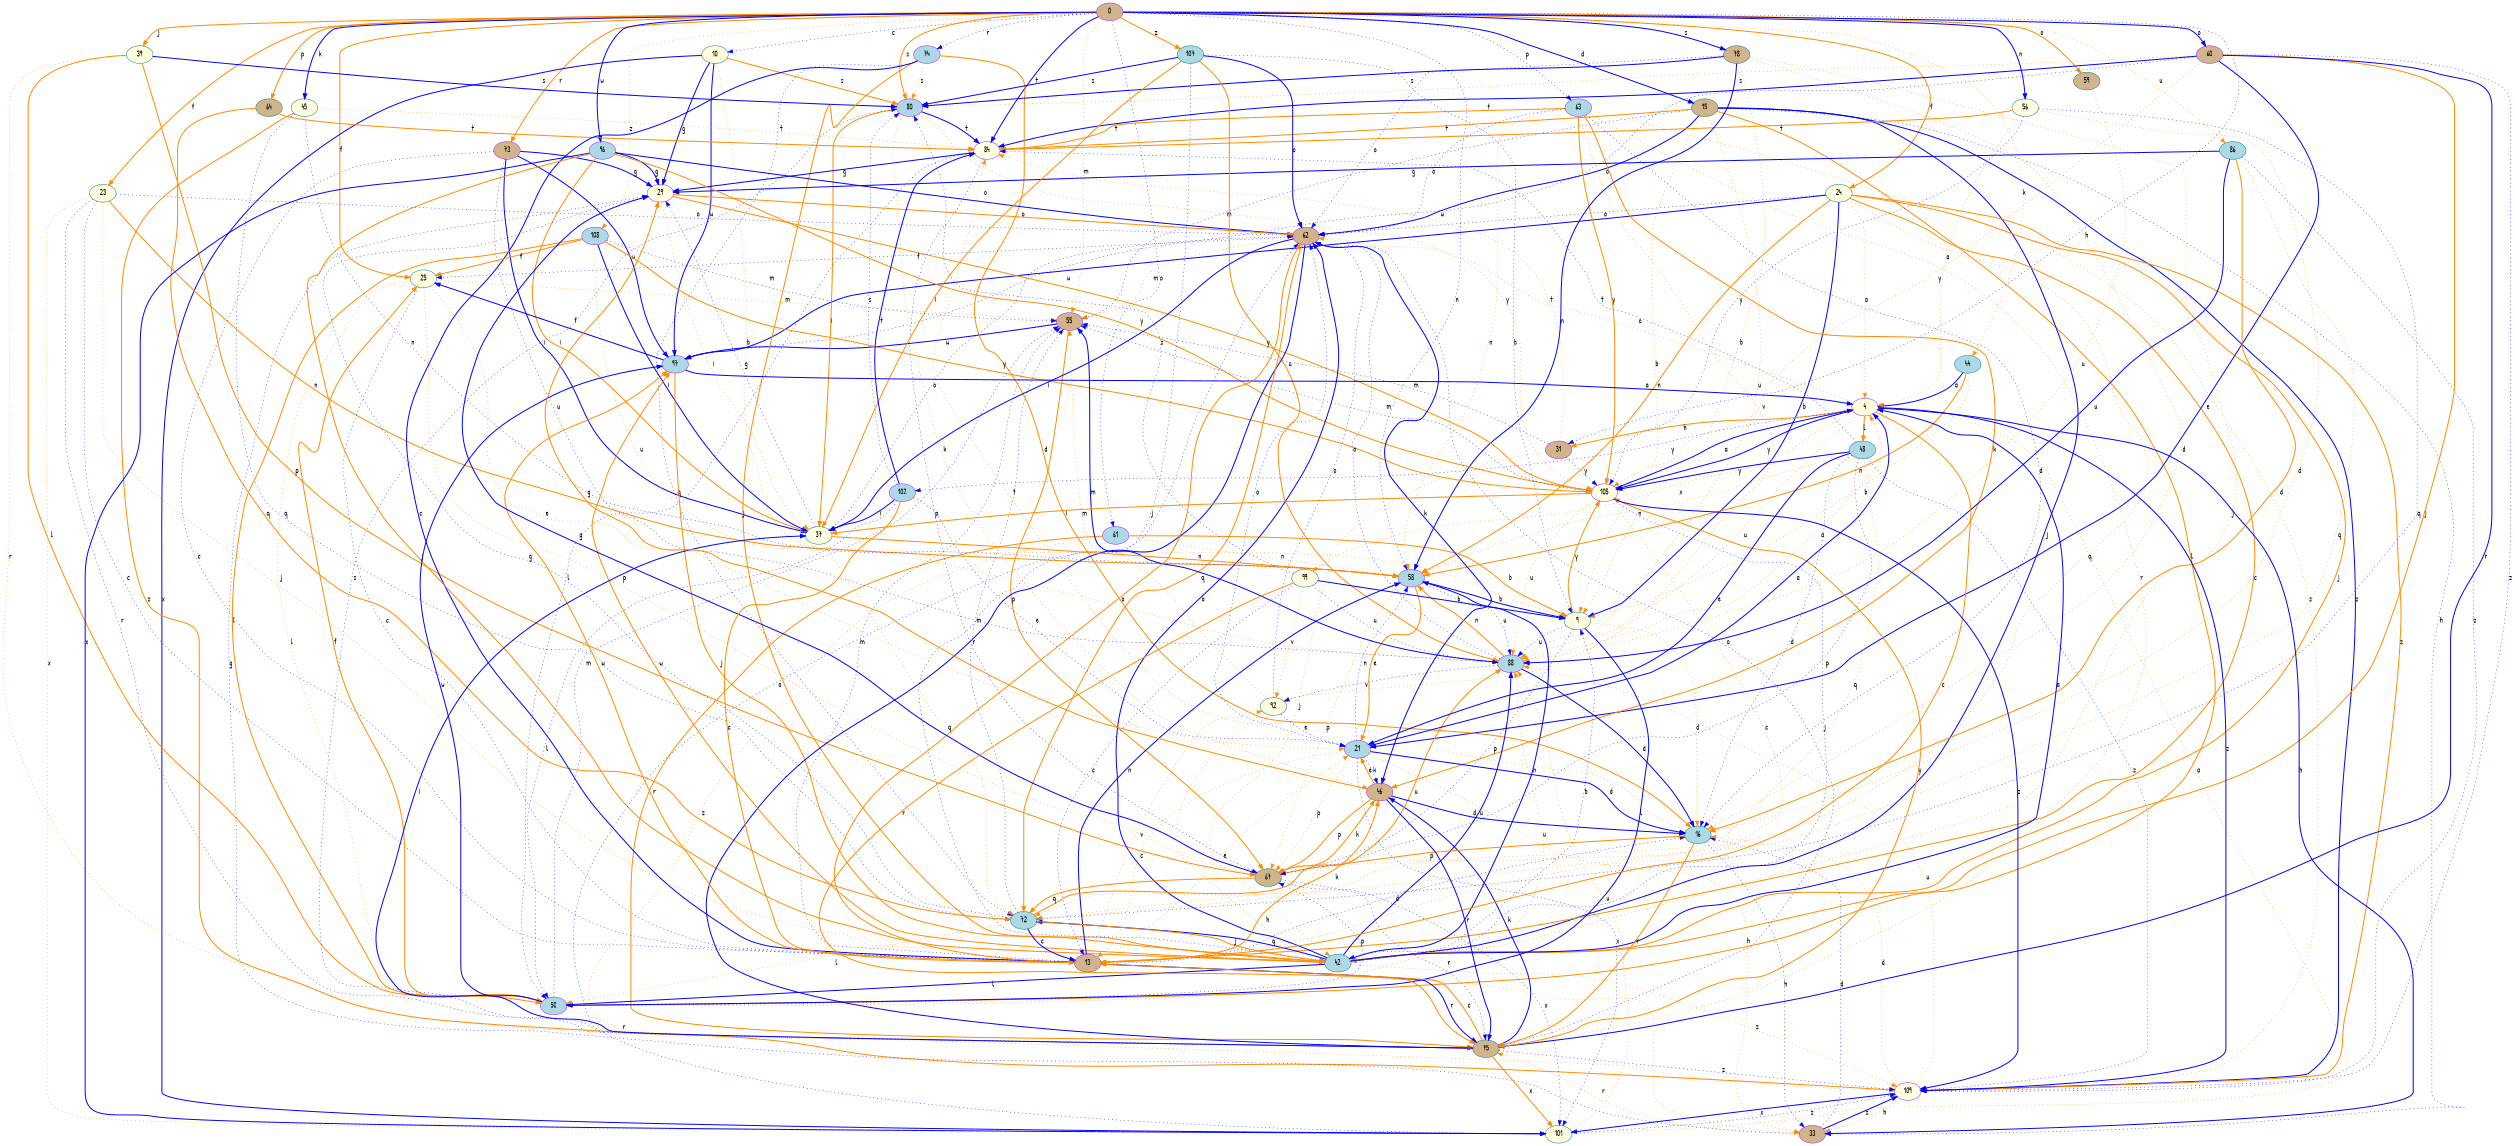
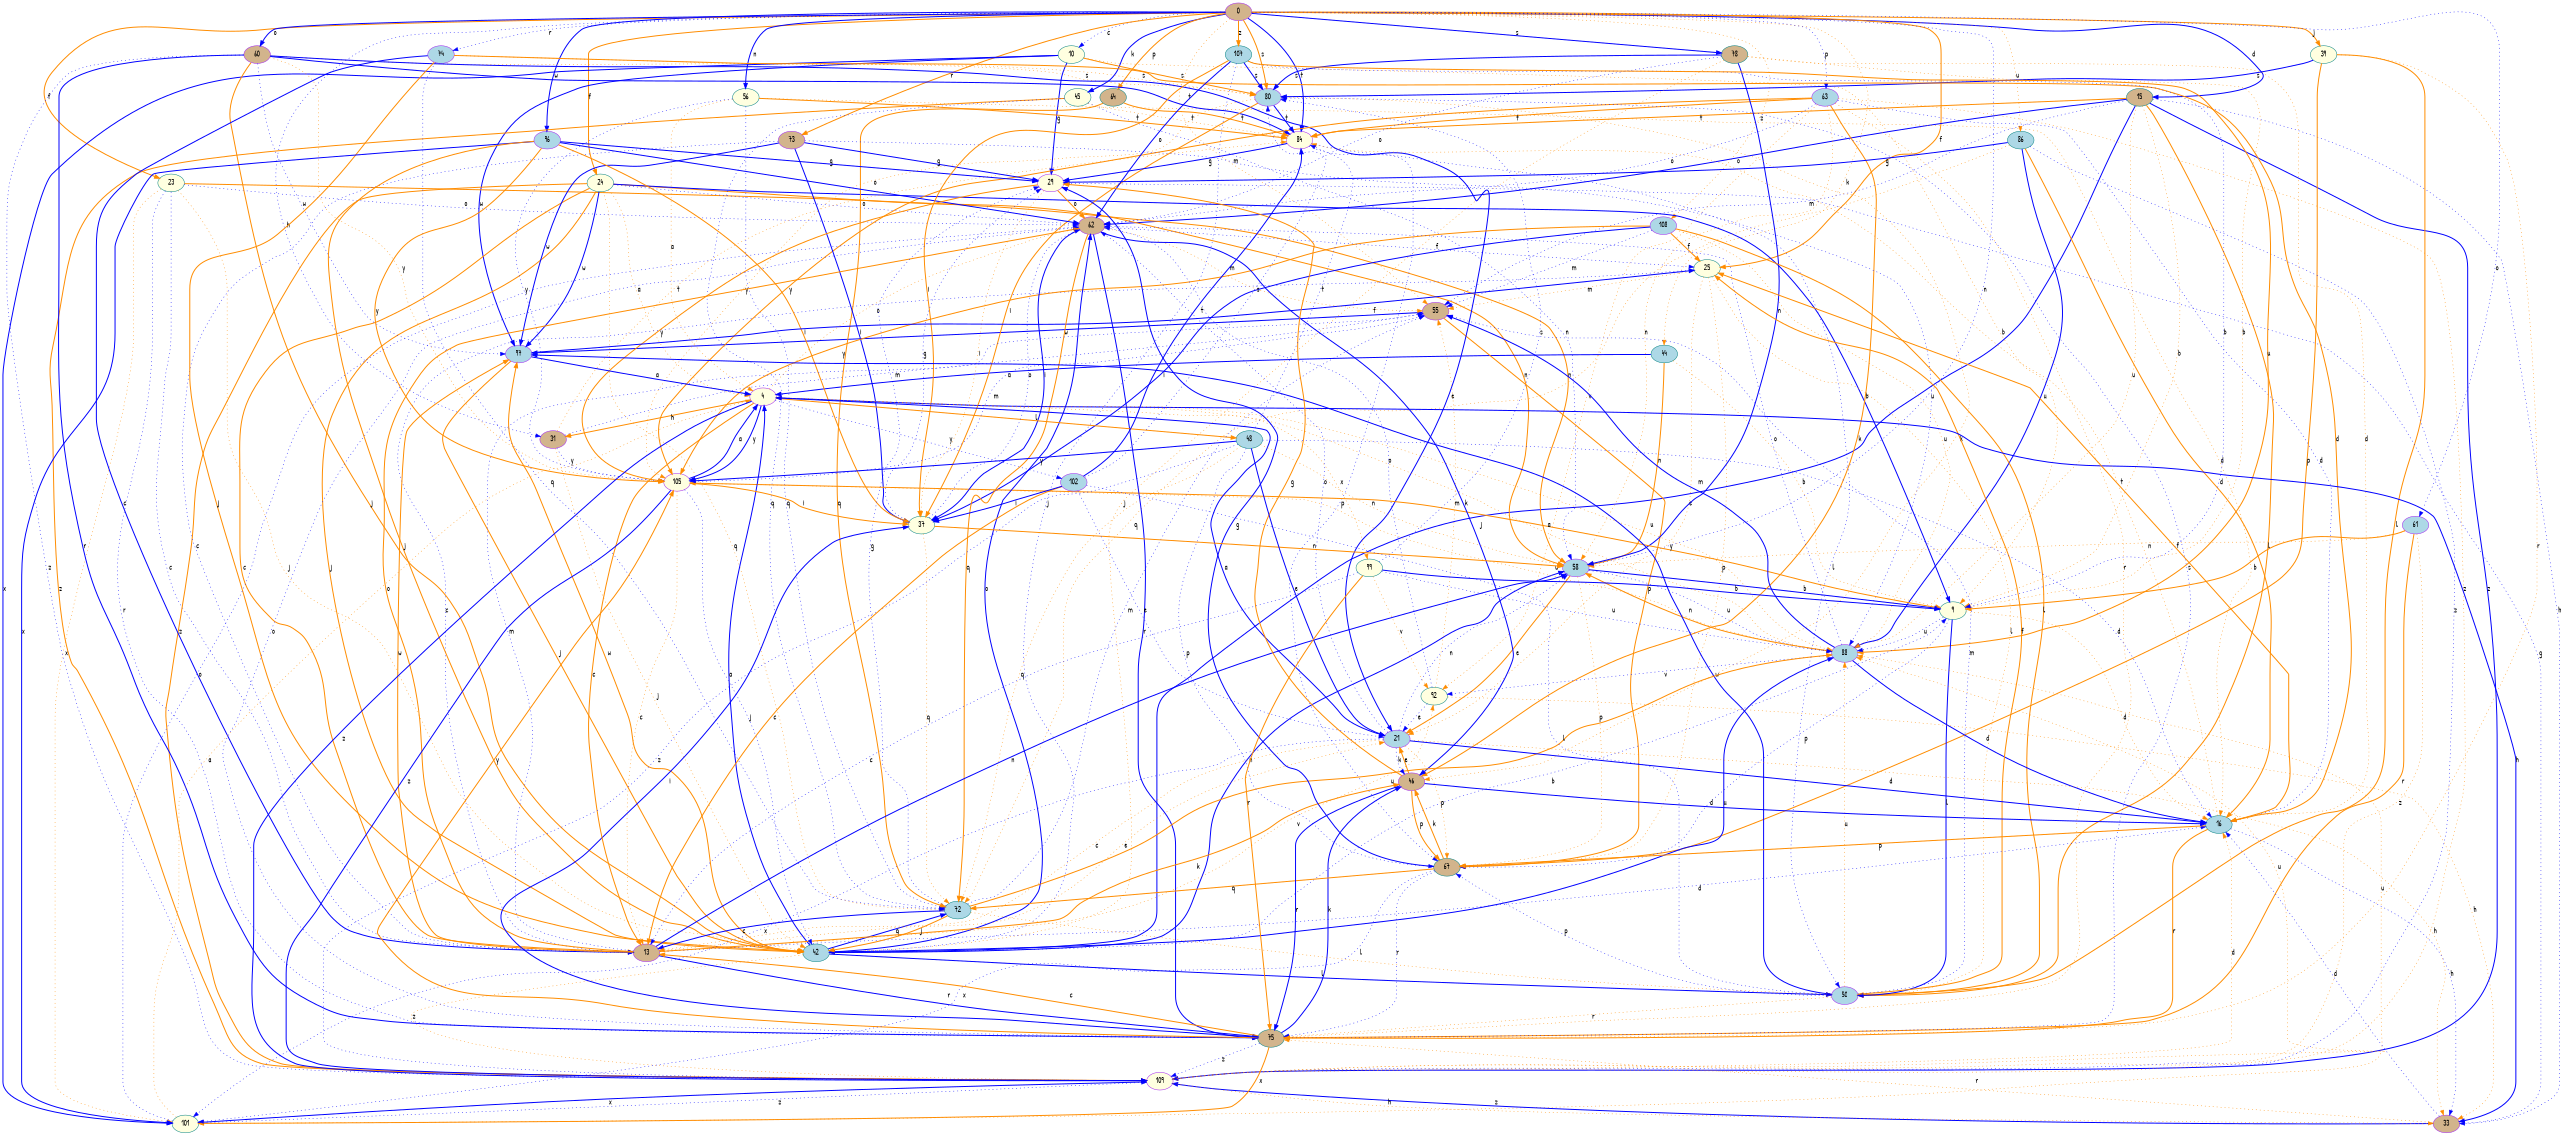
node "59": removed
edge "16" -> "25": added, label "f"
